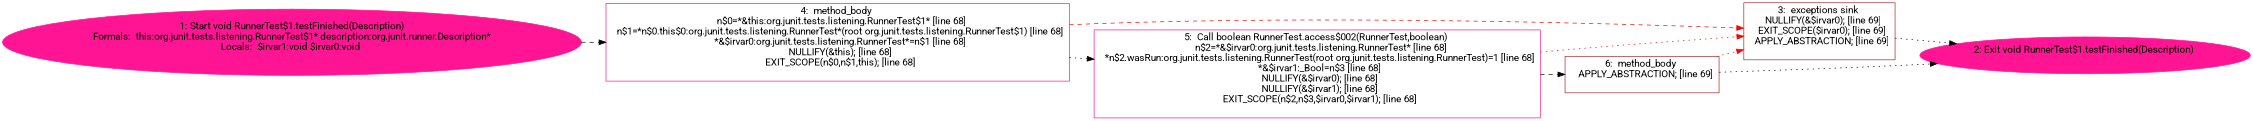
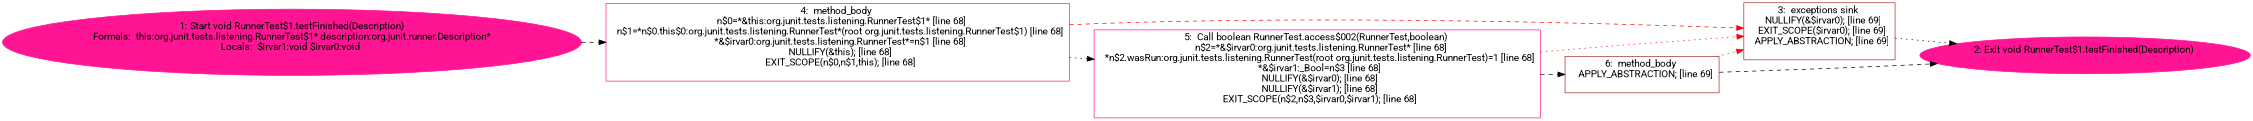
edge "6:  method_body APPLY_ABSTRACTION; [line 69]" -> "2: Exit void RunnerTest$1.testFinished(Description)": style dotted -> dashed
